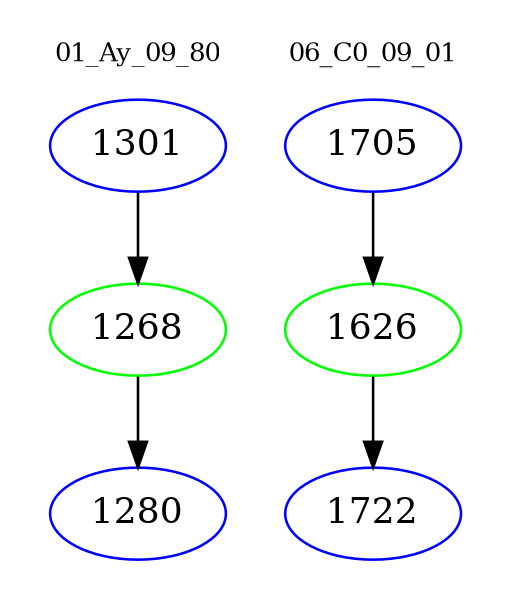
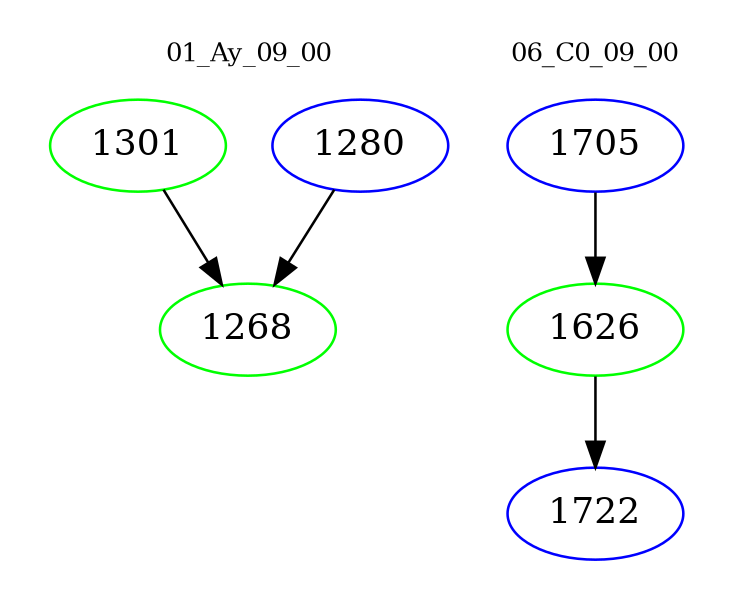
cluster "01_Ay_09_80": label "01_Ay_09_80" -> "01_Ay_09_00"
cluster "06_C0_09_01": label "06_C0_09_01" -> "06_C0_09_00"
node "1301": color blue -> green
edge "1268" -> "1280": reversed
